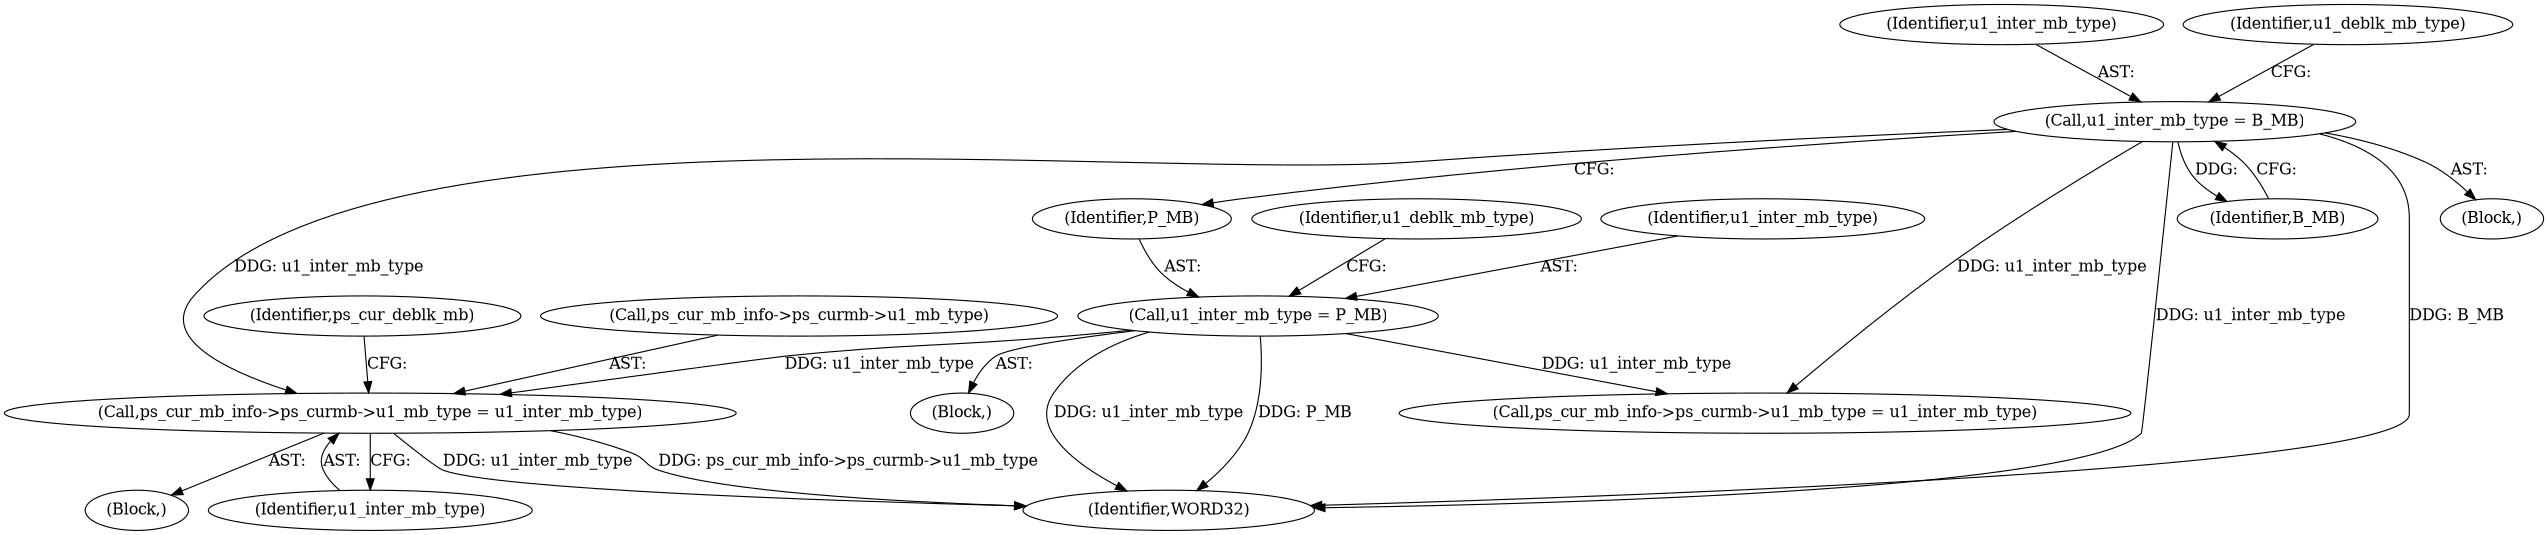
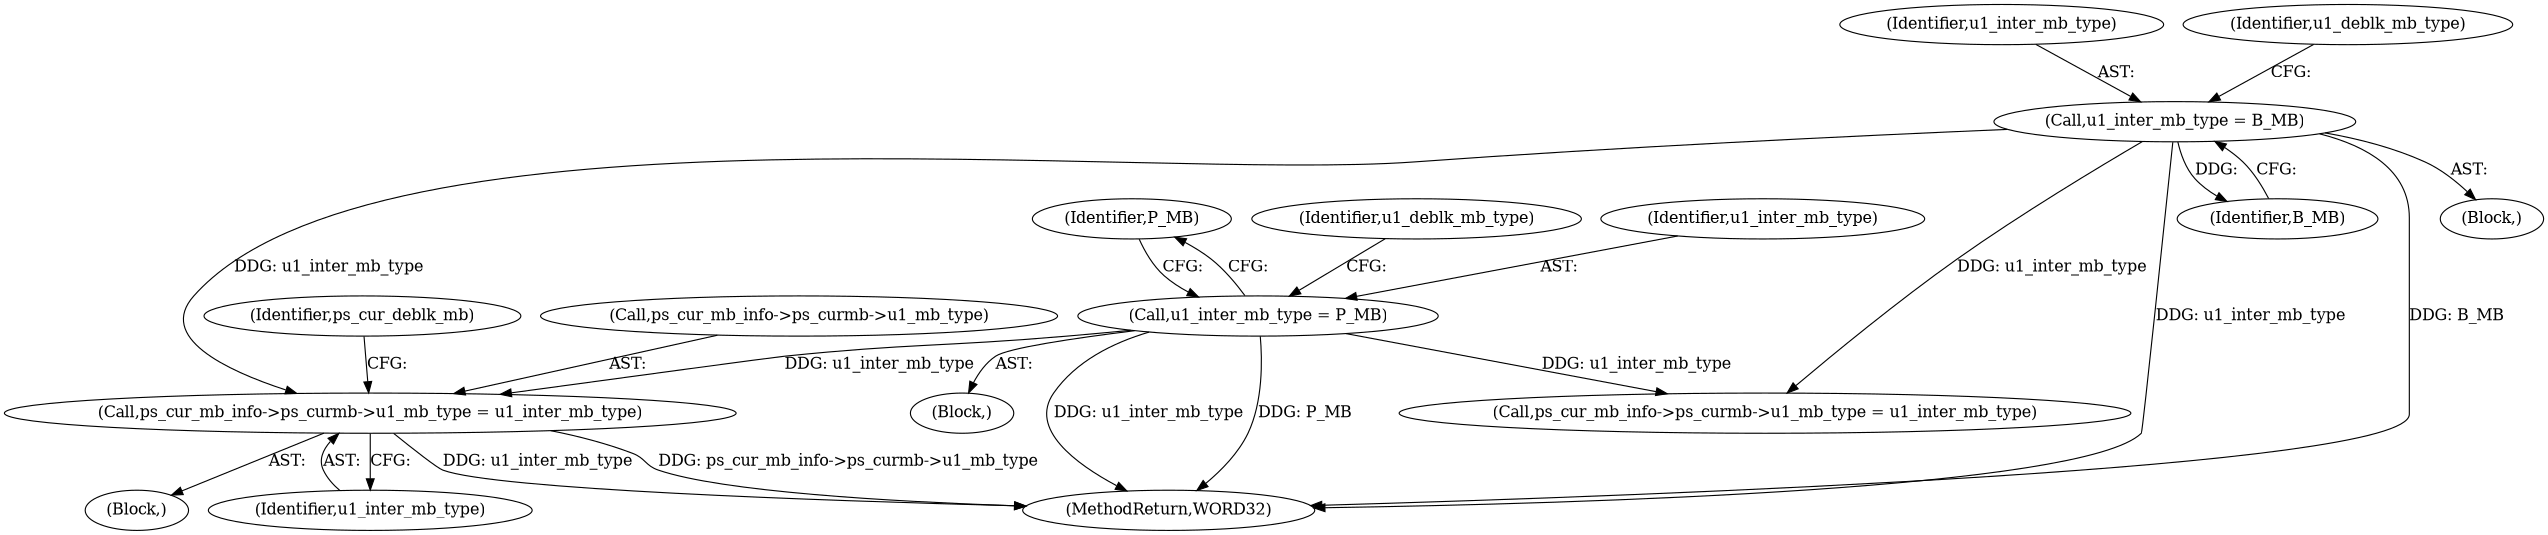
edge "(Call,u1_inter_mb_type = B_MB)" -> "(Identifier,P_MB)": now "(Call,u1_inter_mb_type = P_MB)" -> "(Identifier,P_MB)"
edge "(Identifier,P_MB)" -> "(Call,u1_inter_mb_type = P_MB)": label "AST: " -> "CFG: "
node "(Identifier,WORD32)": label "(Identifier,WORD32)" -> "(MethodReturn,WORD32)"
